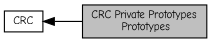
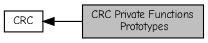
node "CRC Private Prototypes Prototypes": label "CRC Private Prototypes Prototypes" -> "CRC Private Functions Prototypes"
